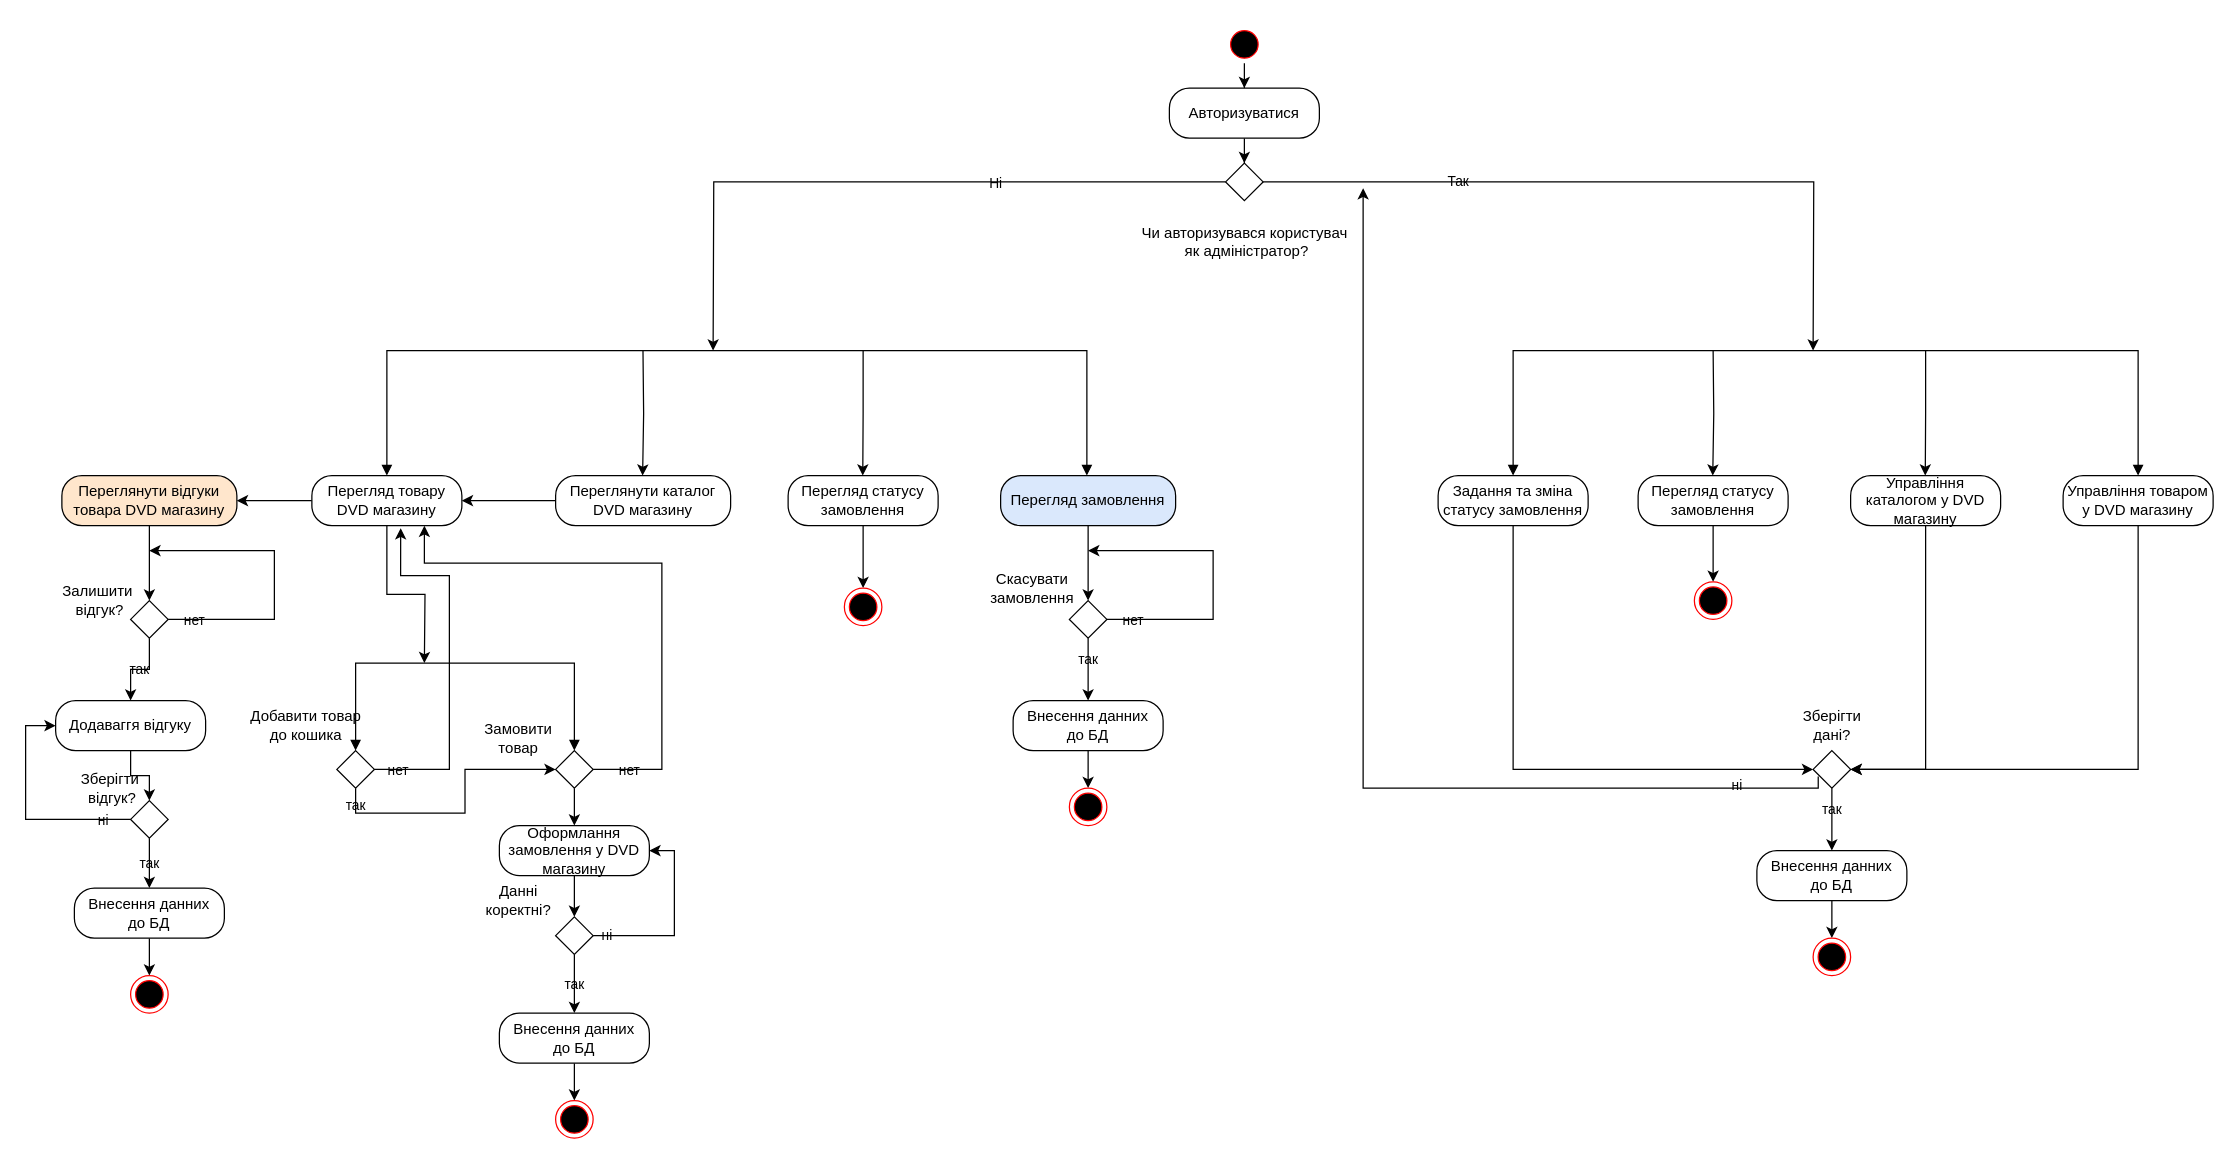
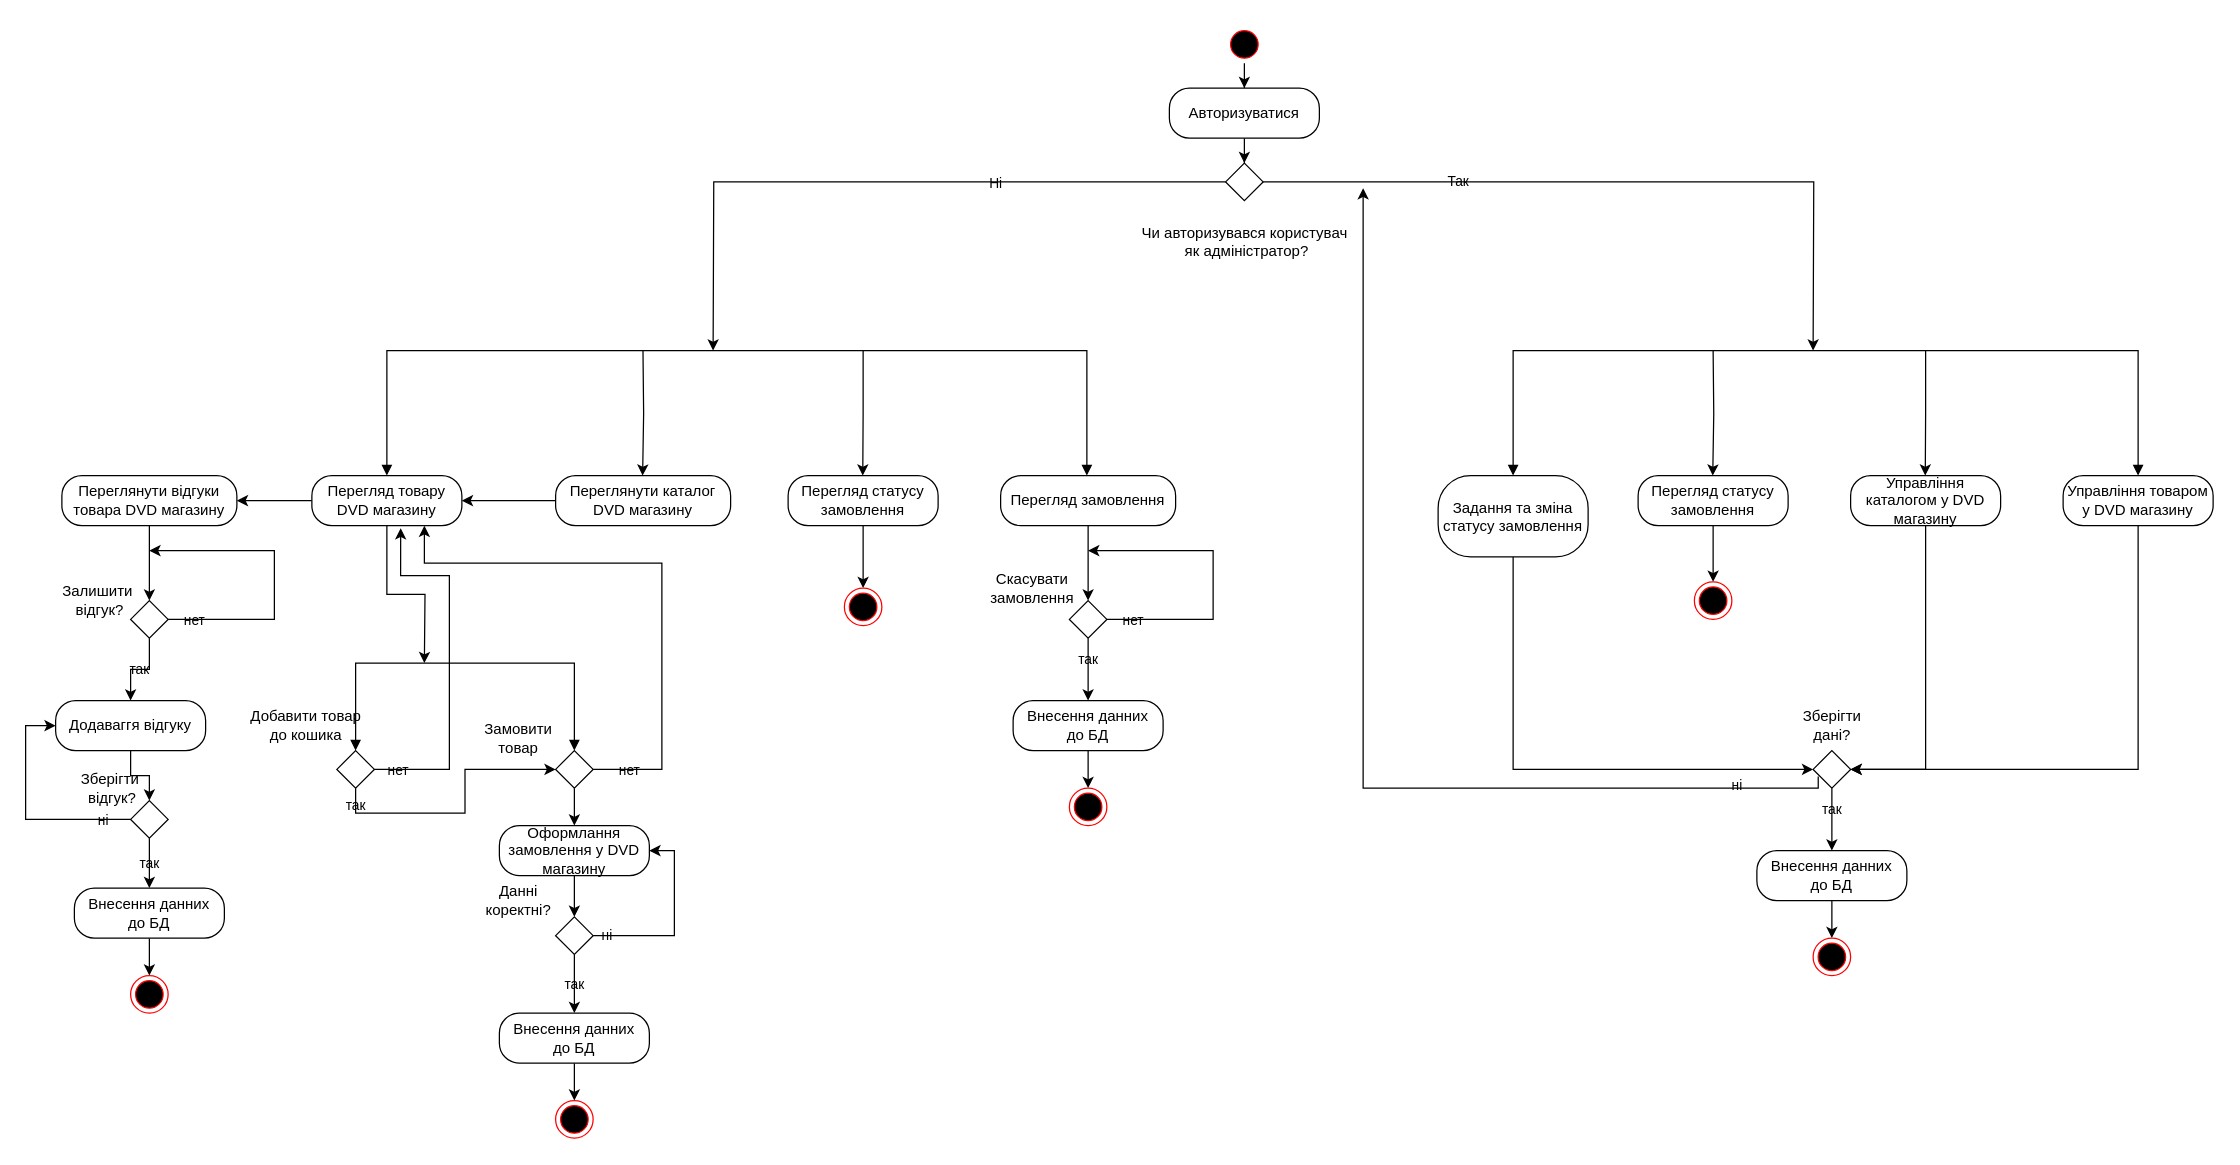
node "Переглянути відгуки товара DVD магазину": fillcolor #ffe6cc -> #ffffff
node "Перегляд замовлення": fillcolor #dae8fc -> #ffffff
node "Задання та зміна статусу замовлення": size 150x50 -> 150x81
